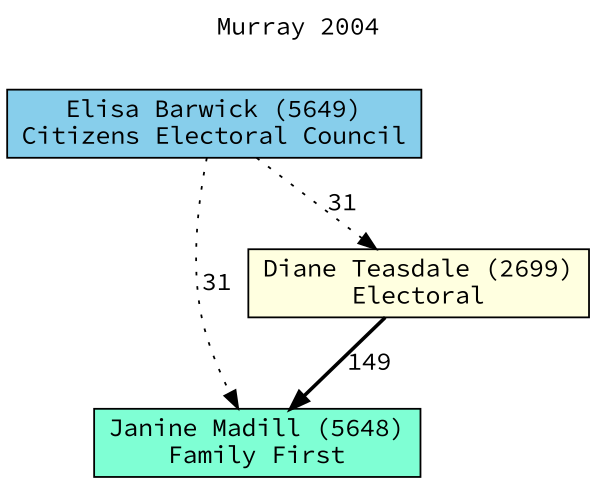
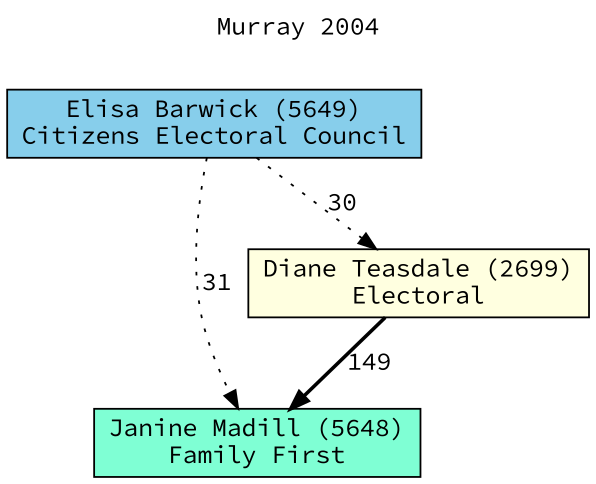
edge "Elisa Barwick (5649) Citizens Electoral Council" -> "Diane Teasdale (2699) Electoral": label "31" -> "30"
